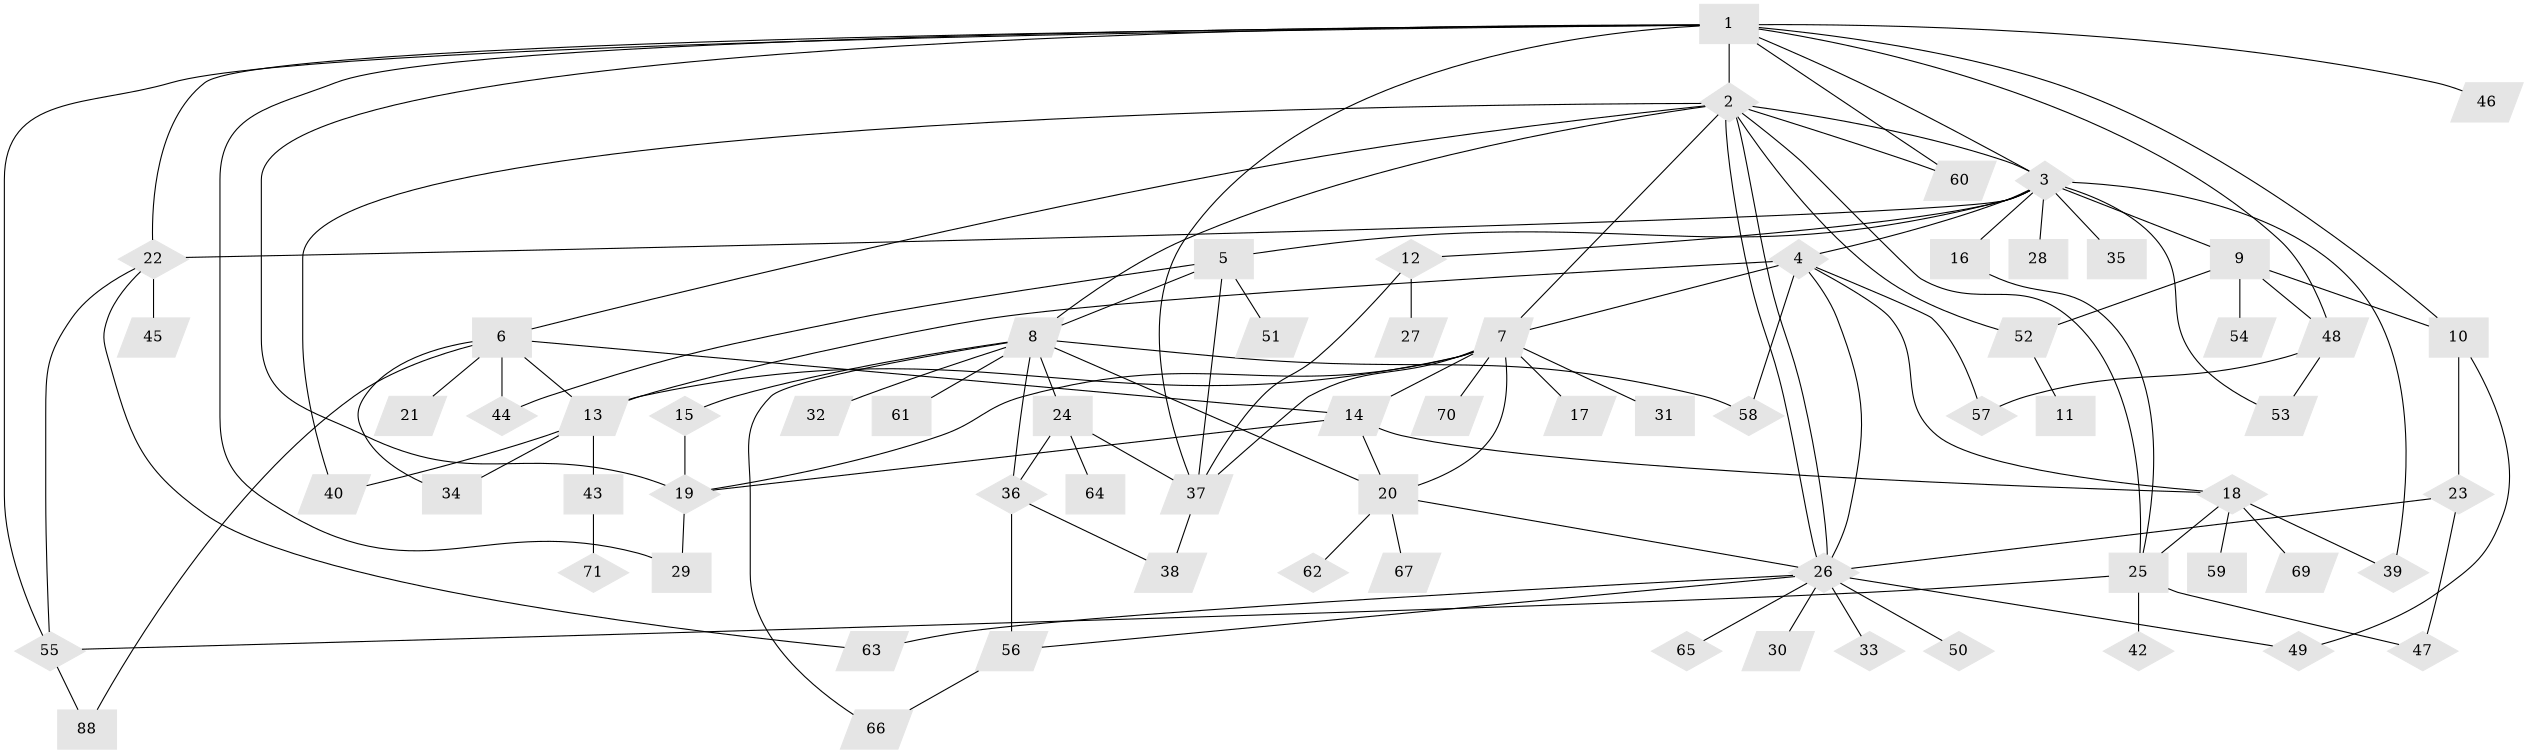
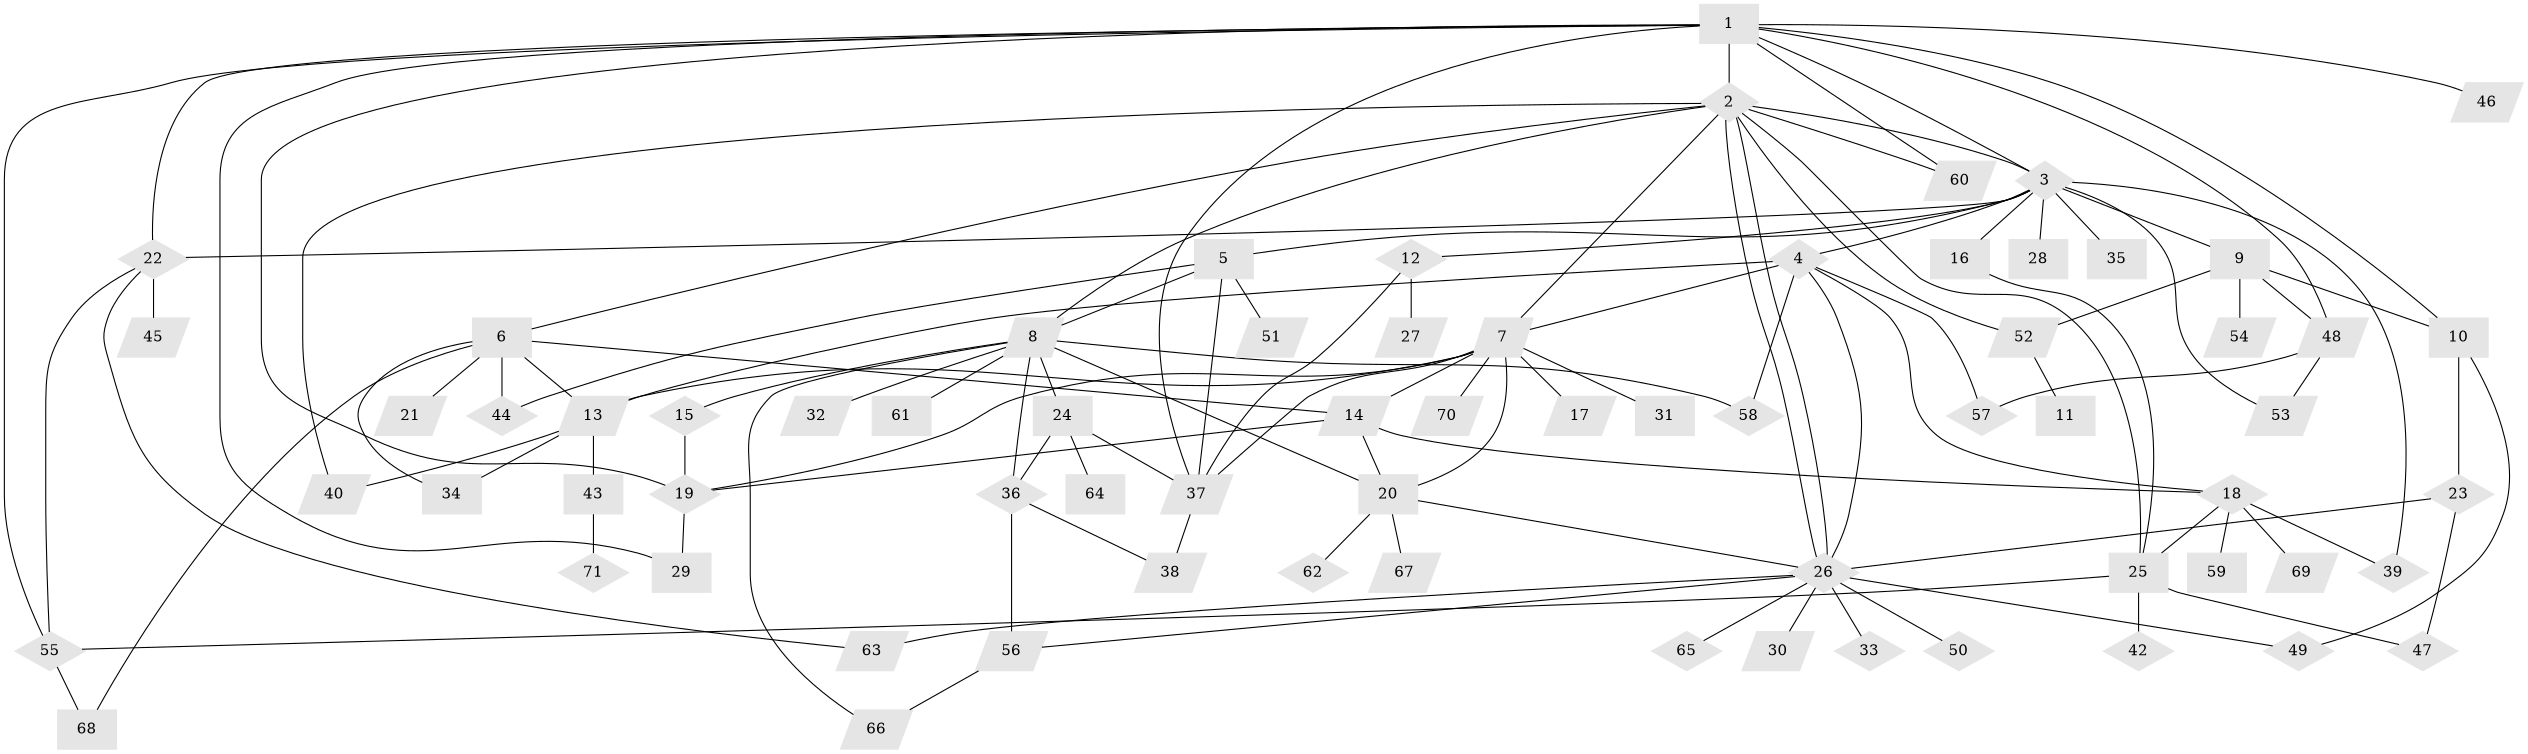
node "88": label "88" -> "68"
